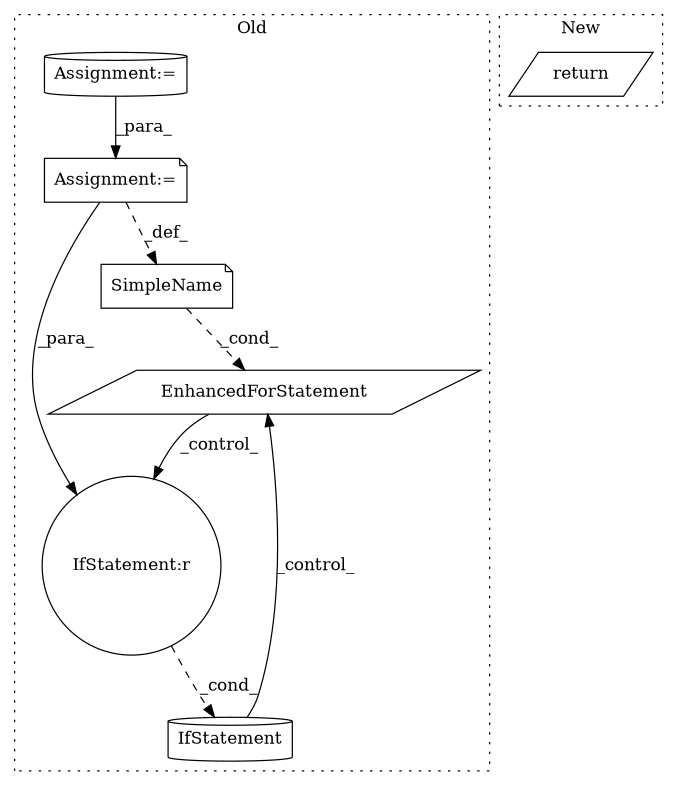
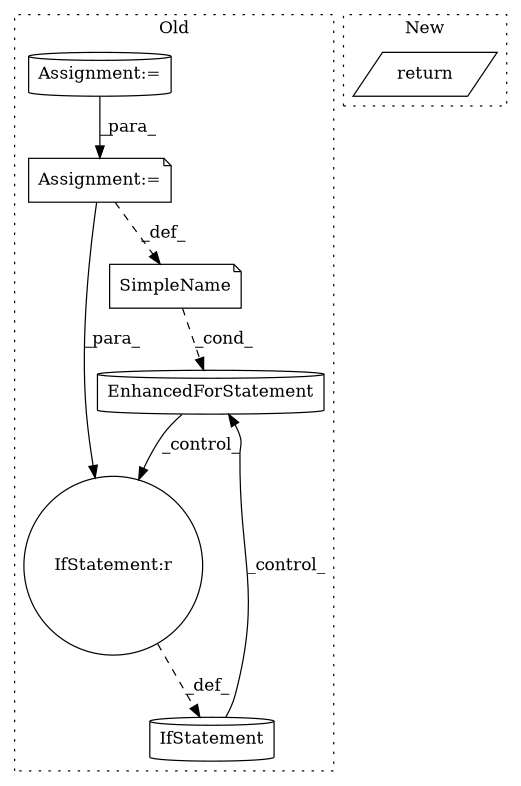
node "EnhancedForStatement": shape parallelogram -> cylinder
edge "IfStatement:r" -> "IfStatement": label "_cond_" -> "_def_"
